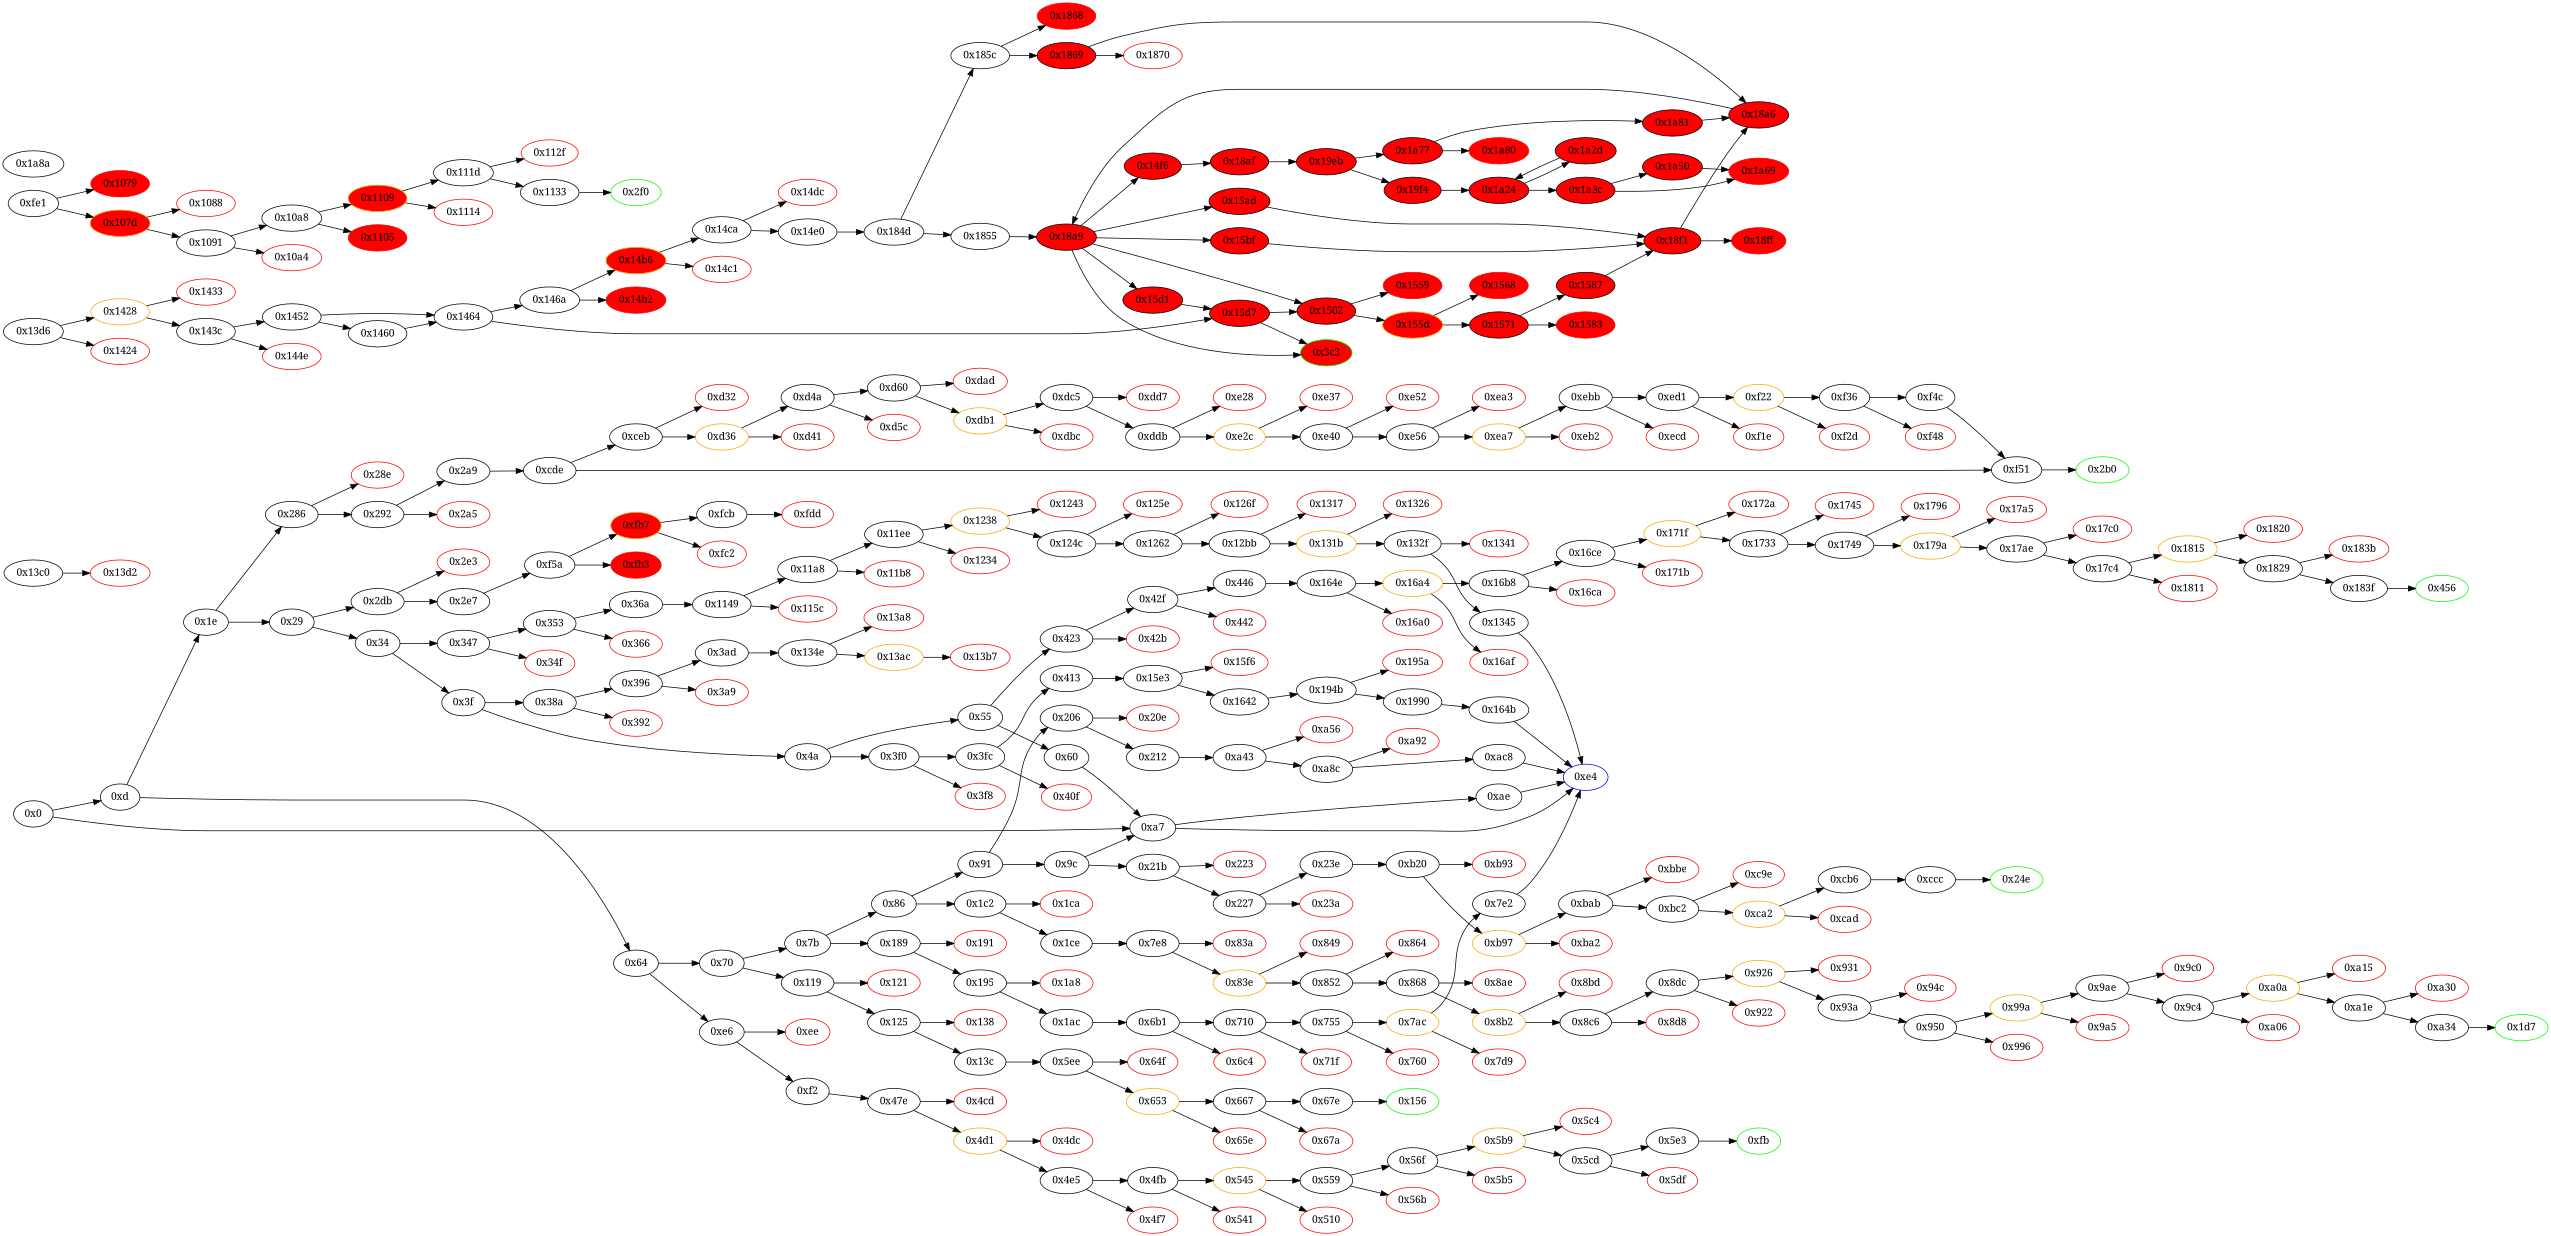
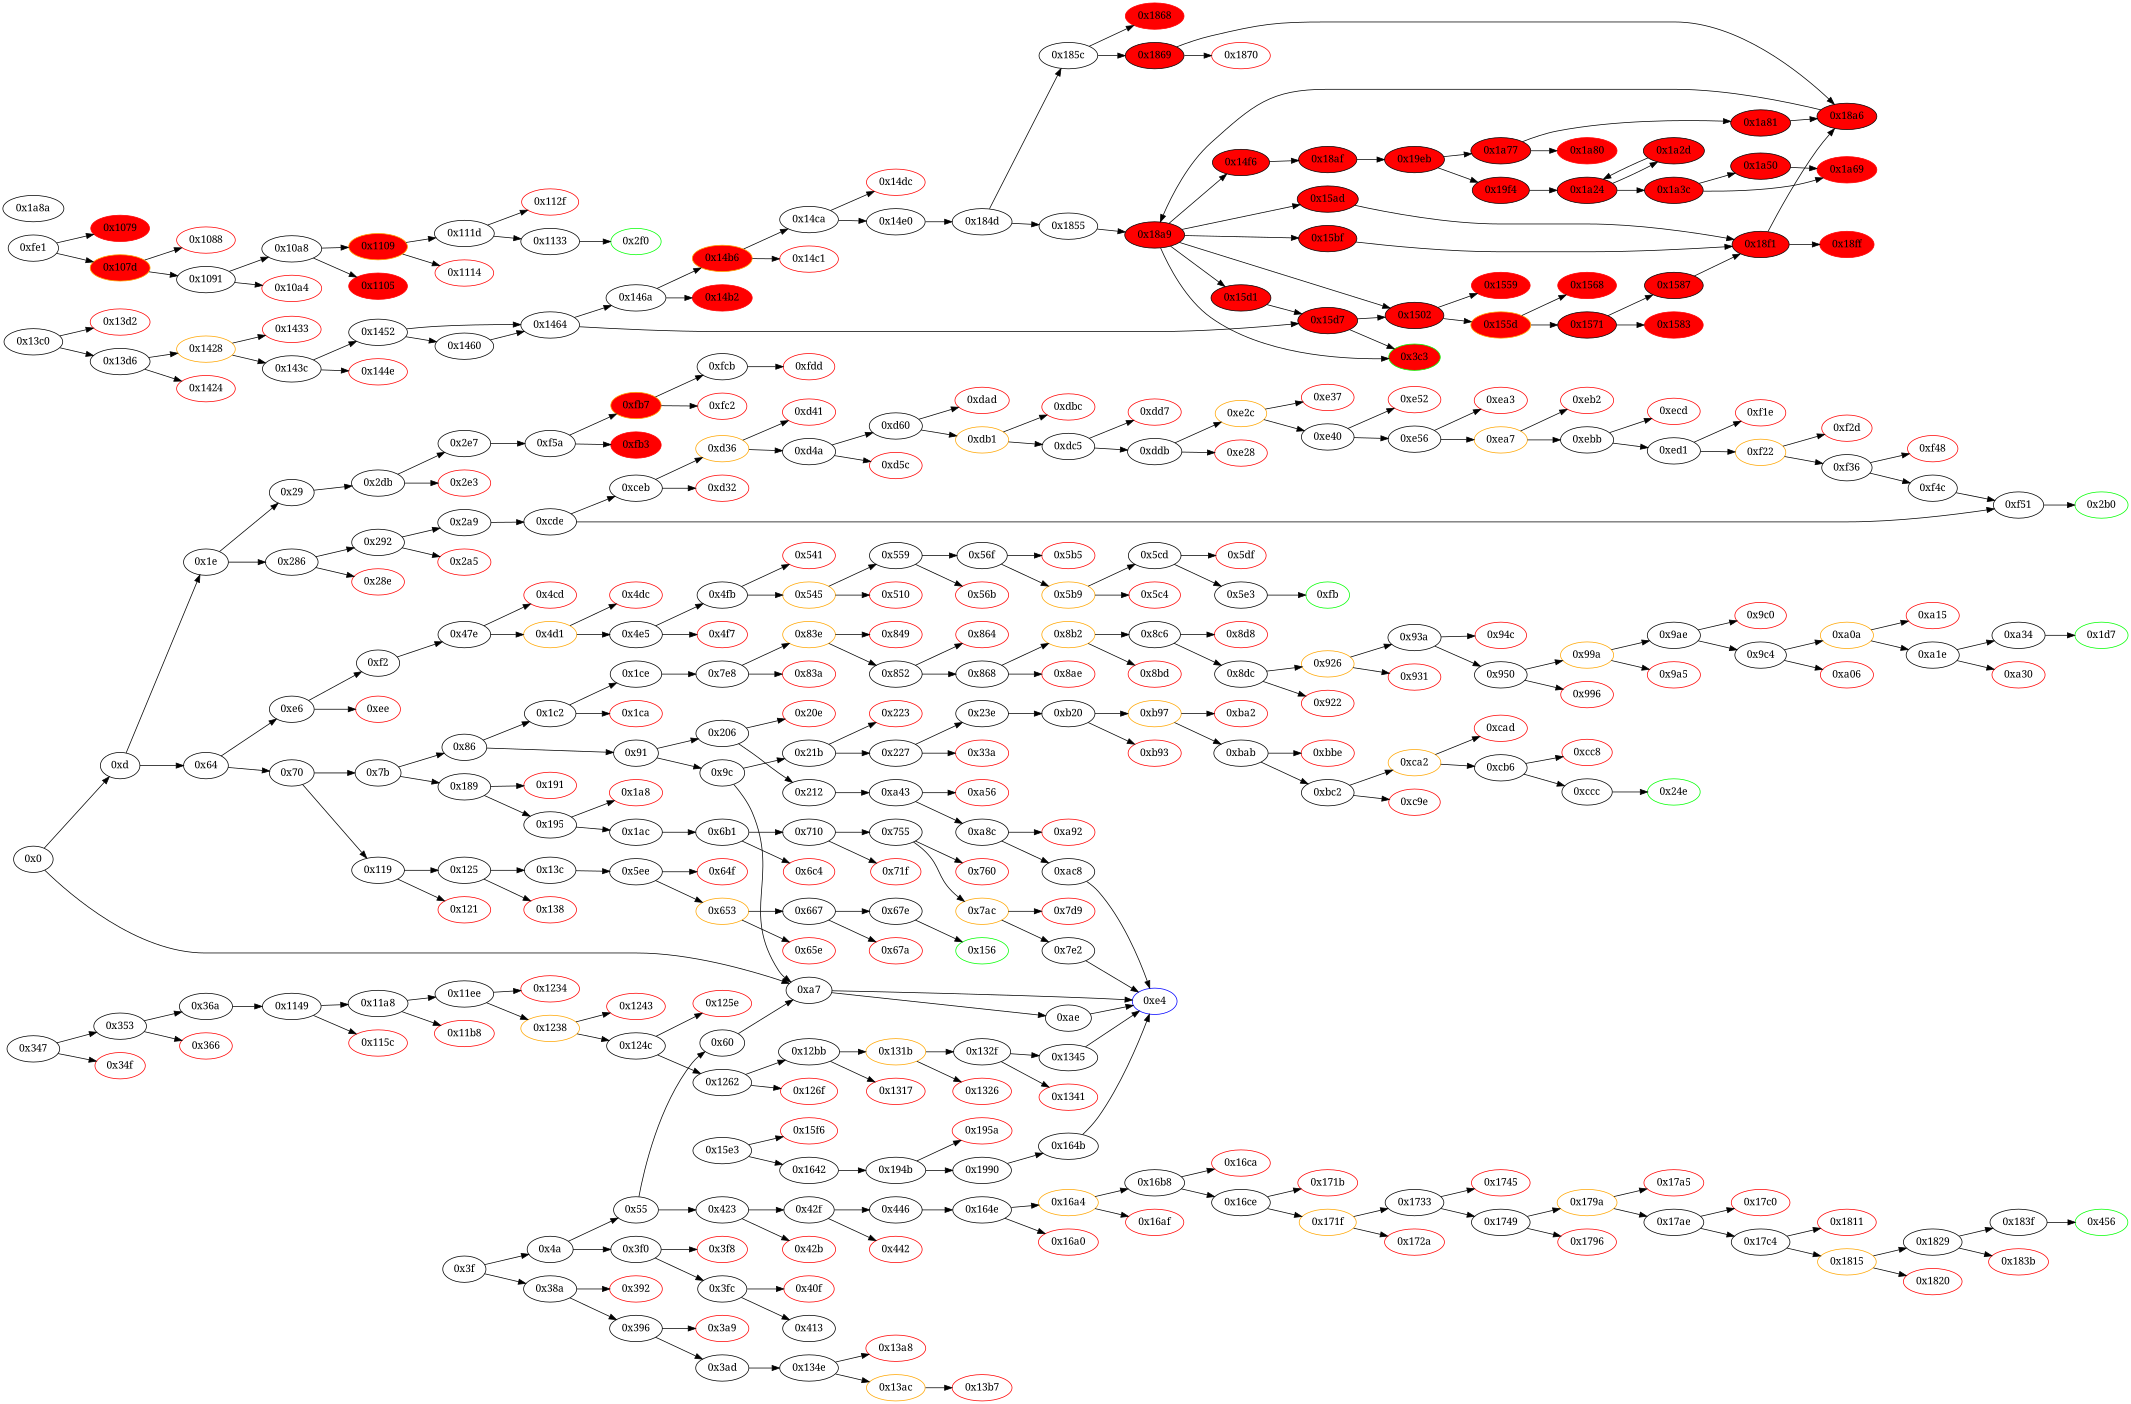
edge "0x13c0" -> "0x13d6": added
node "0x34": removed
edge "0x413" -> "0x15e3": removed
node "0xcc8": added
node "0x23a": label "0x23a" -> "0x33a"
